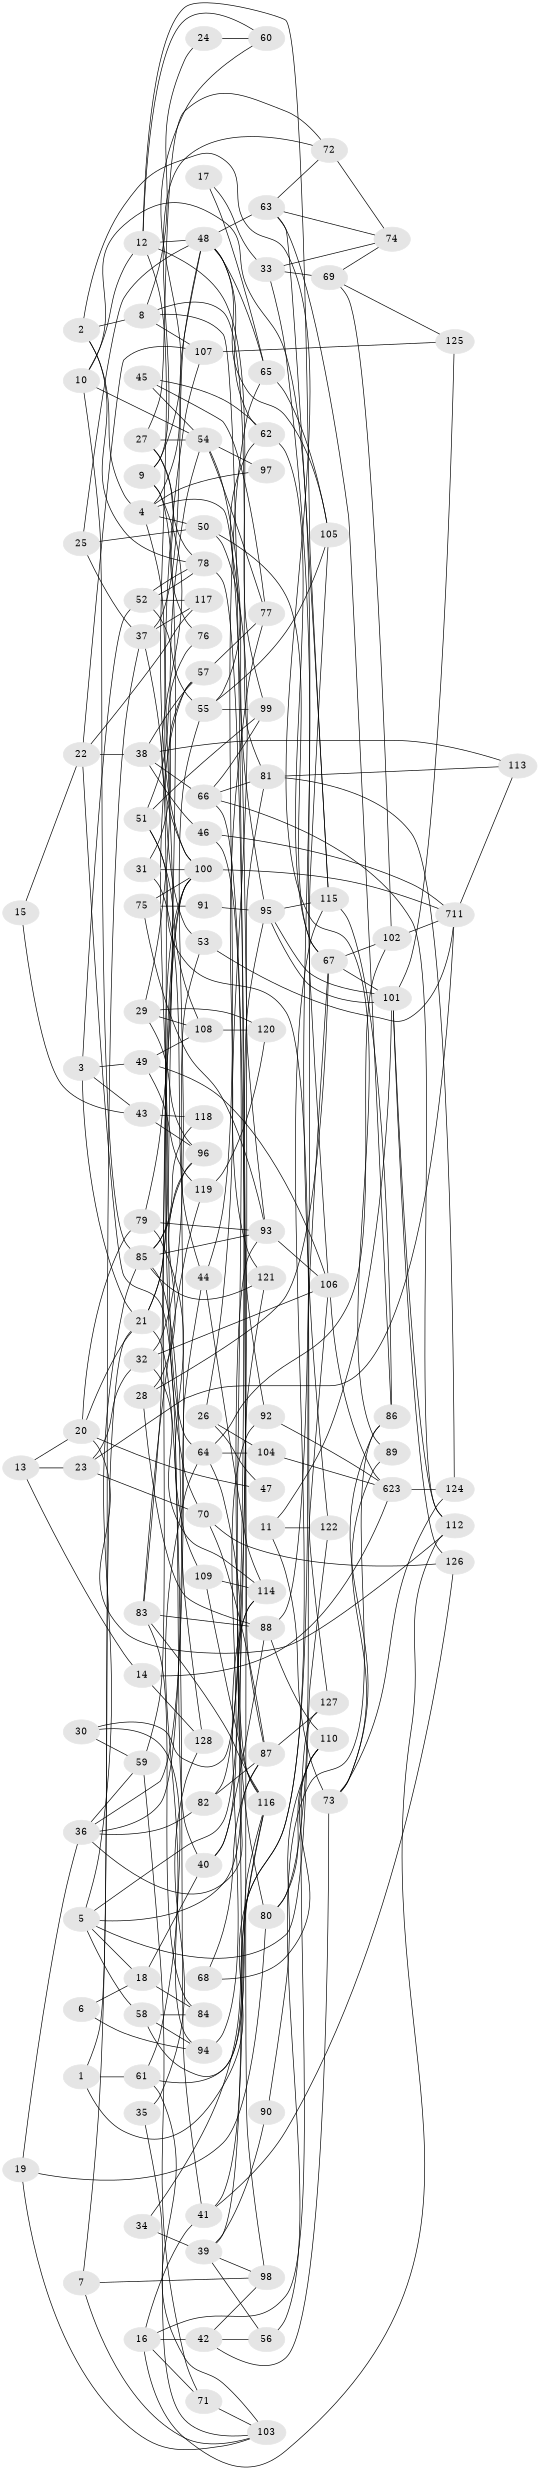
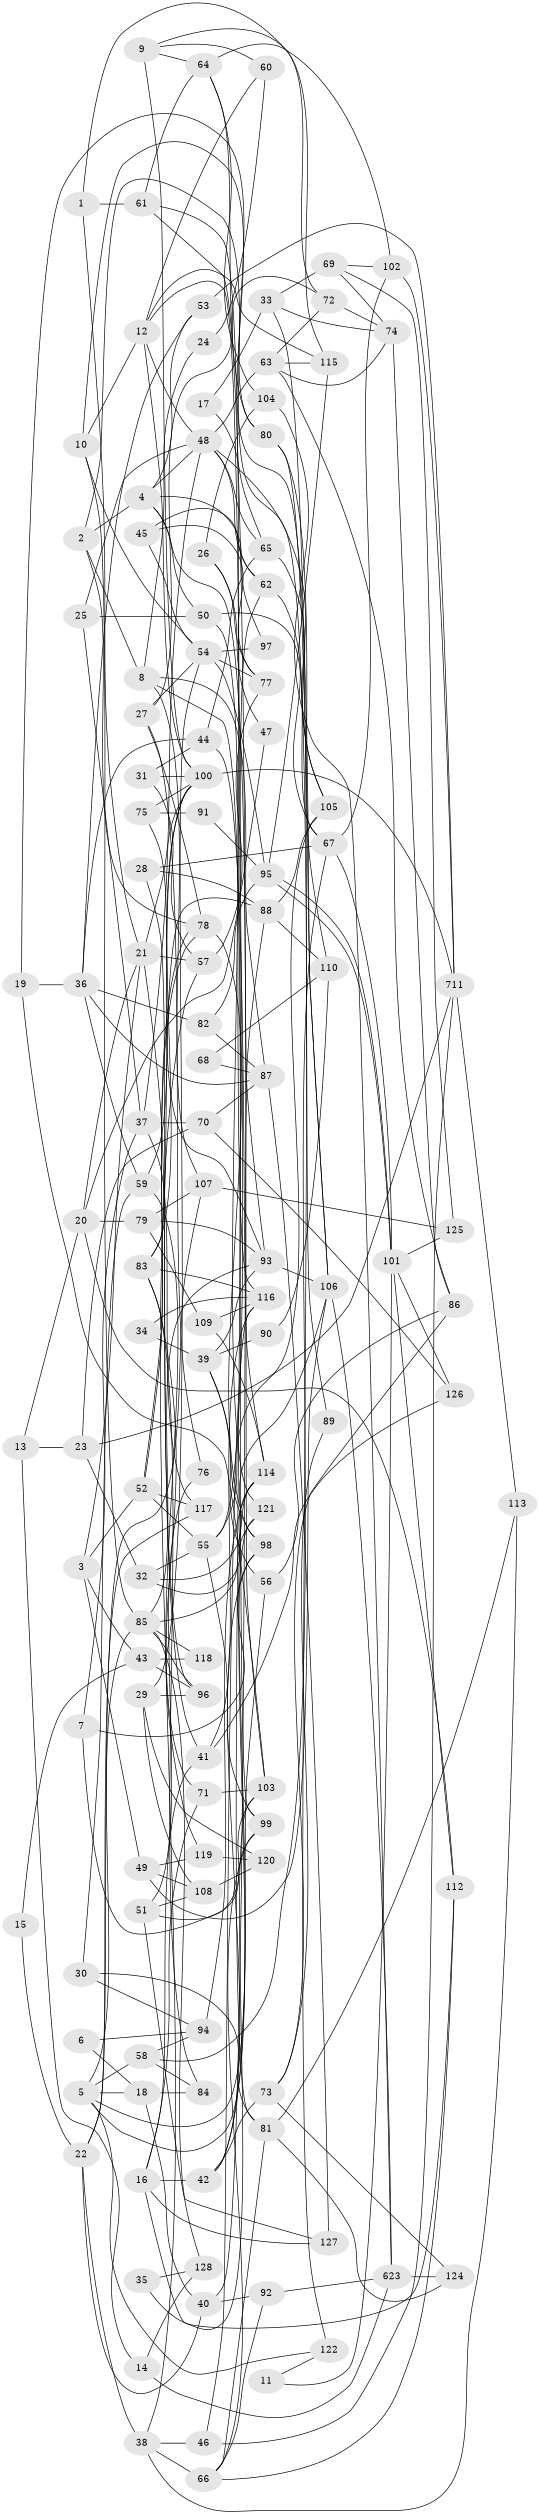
edge "115" -- "86": now "74" -- "86"
edge "11" -- "73": removed
